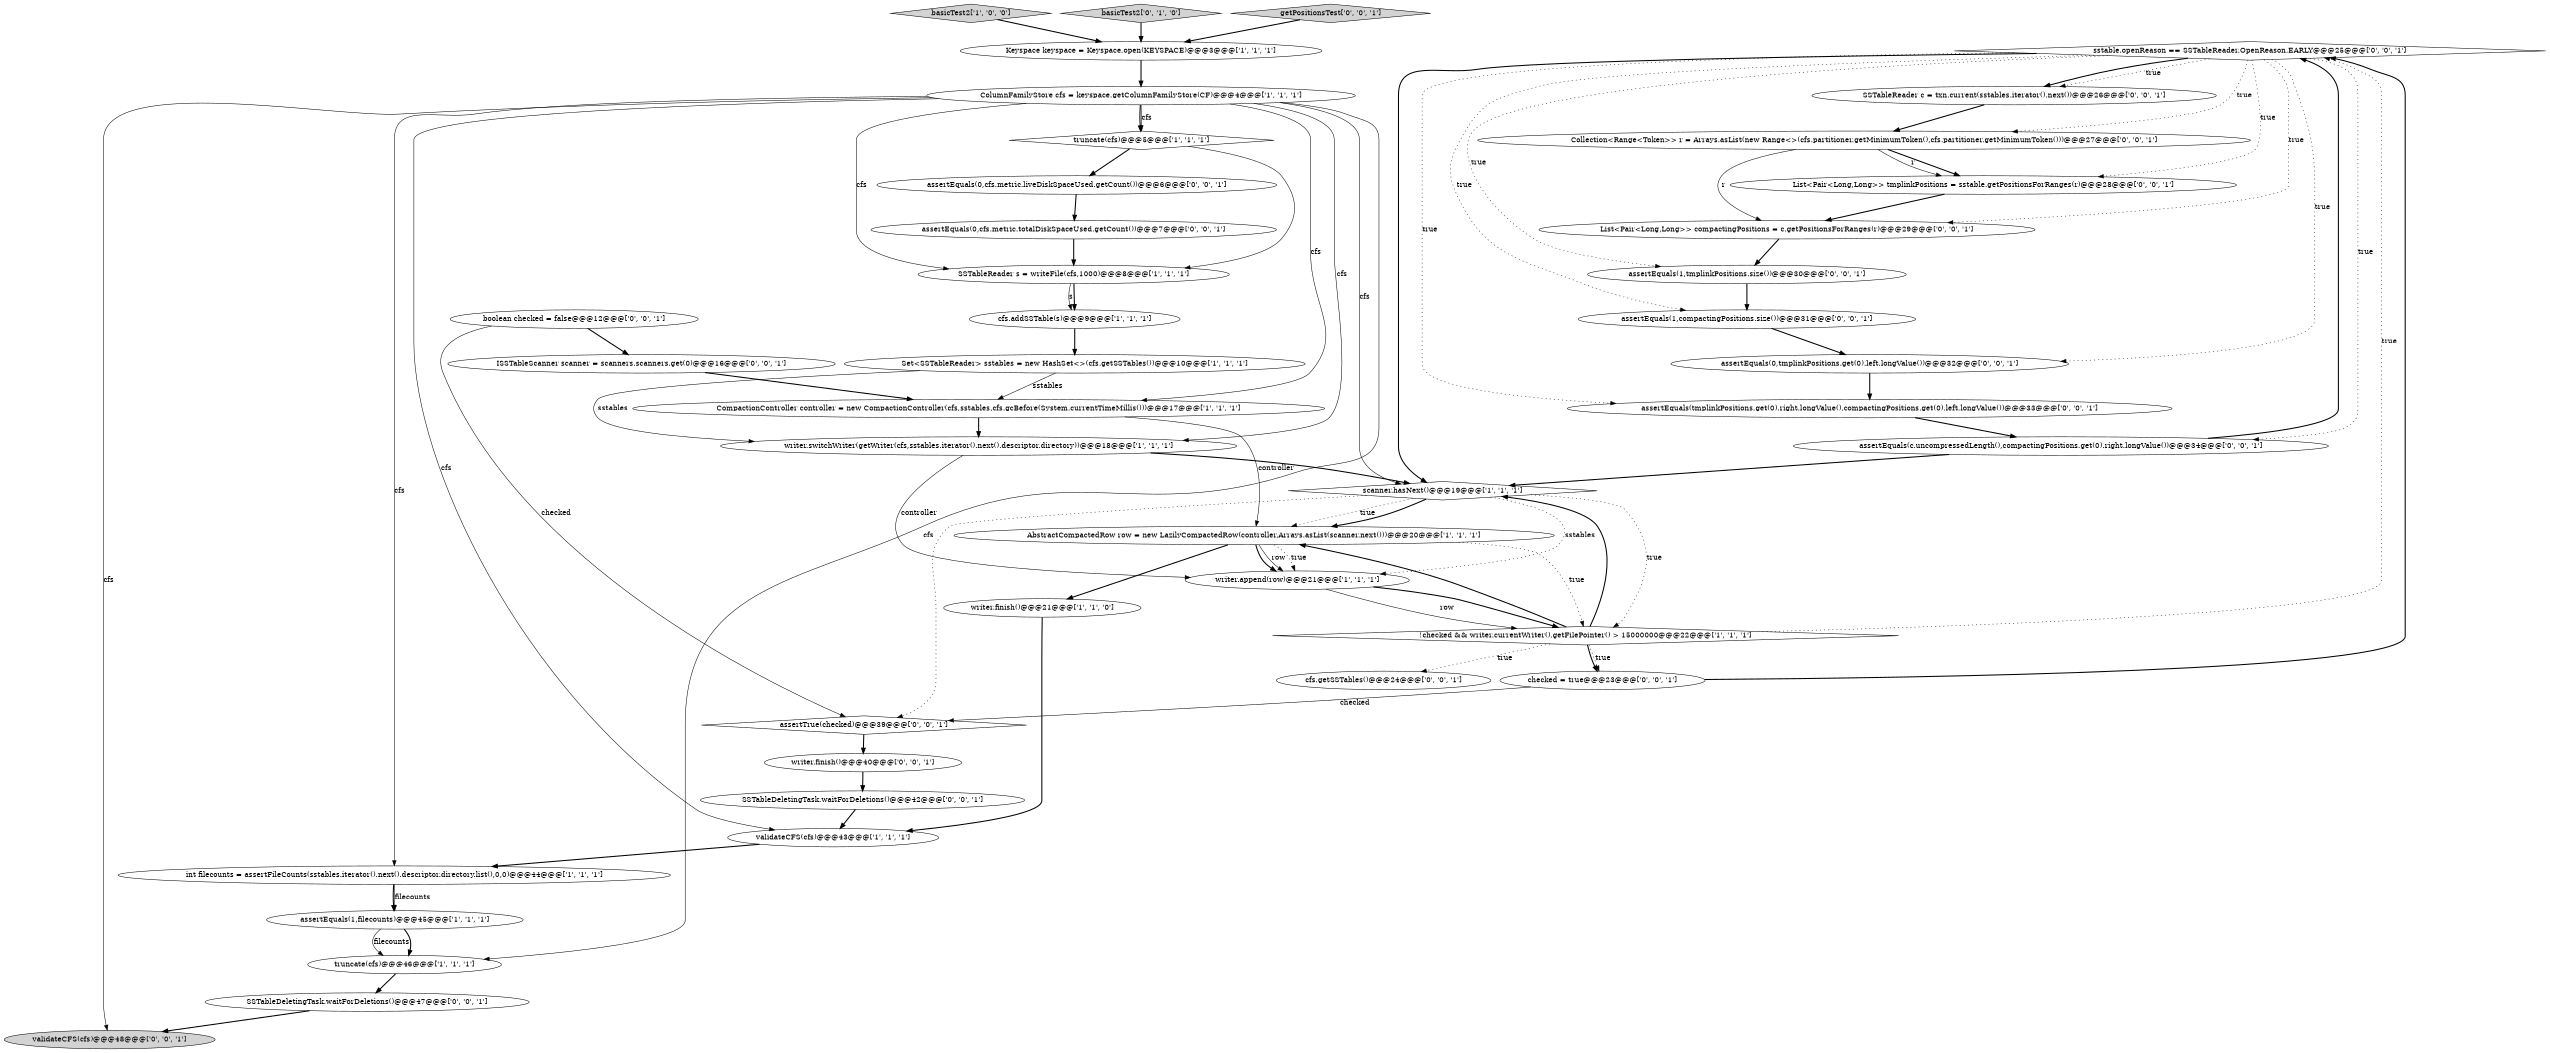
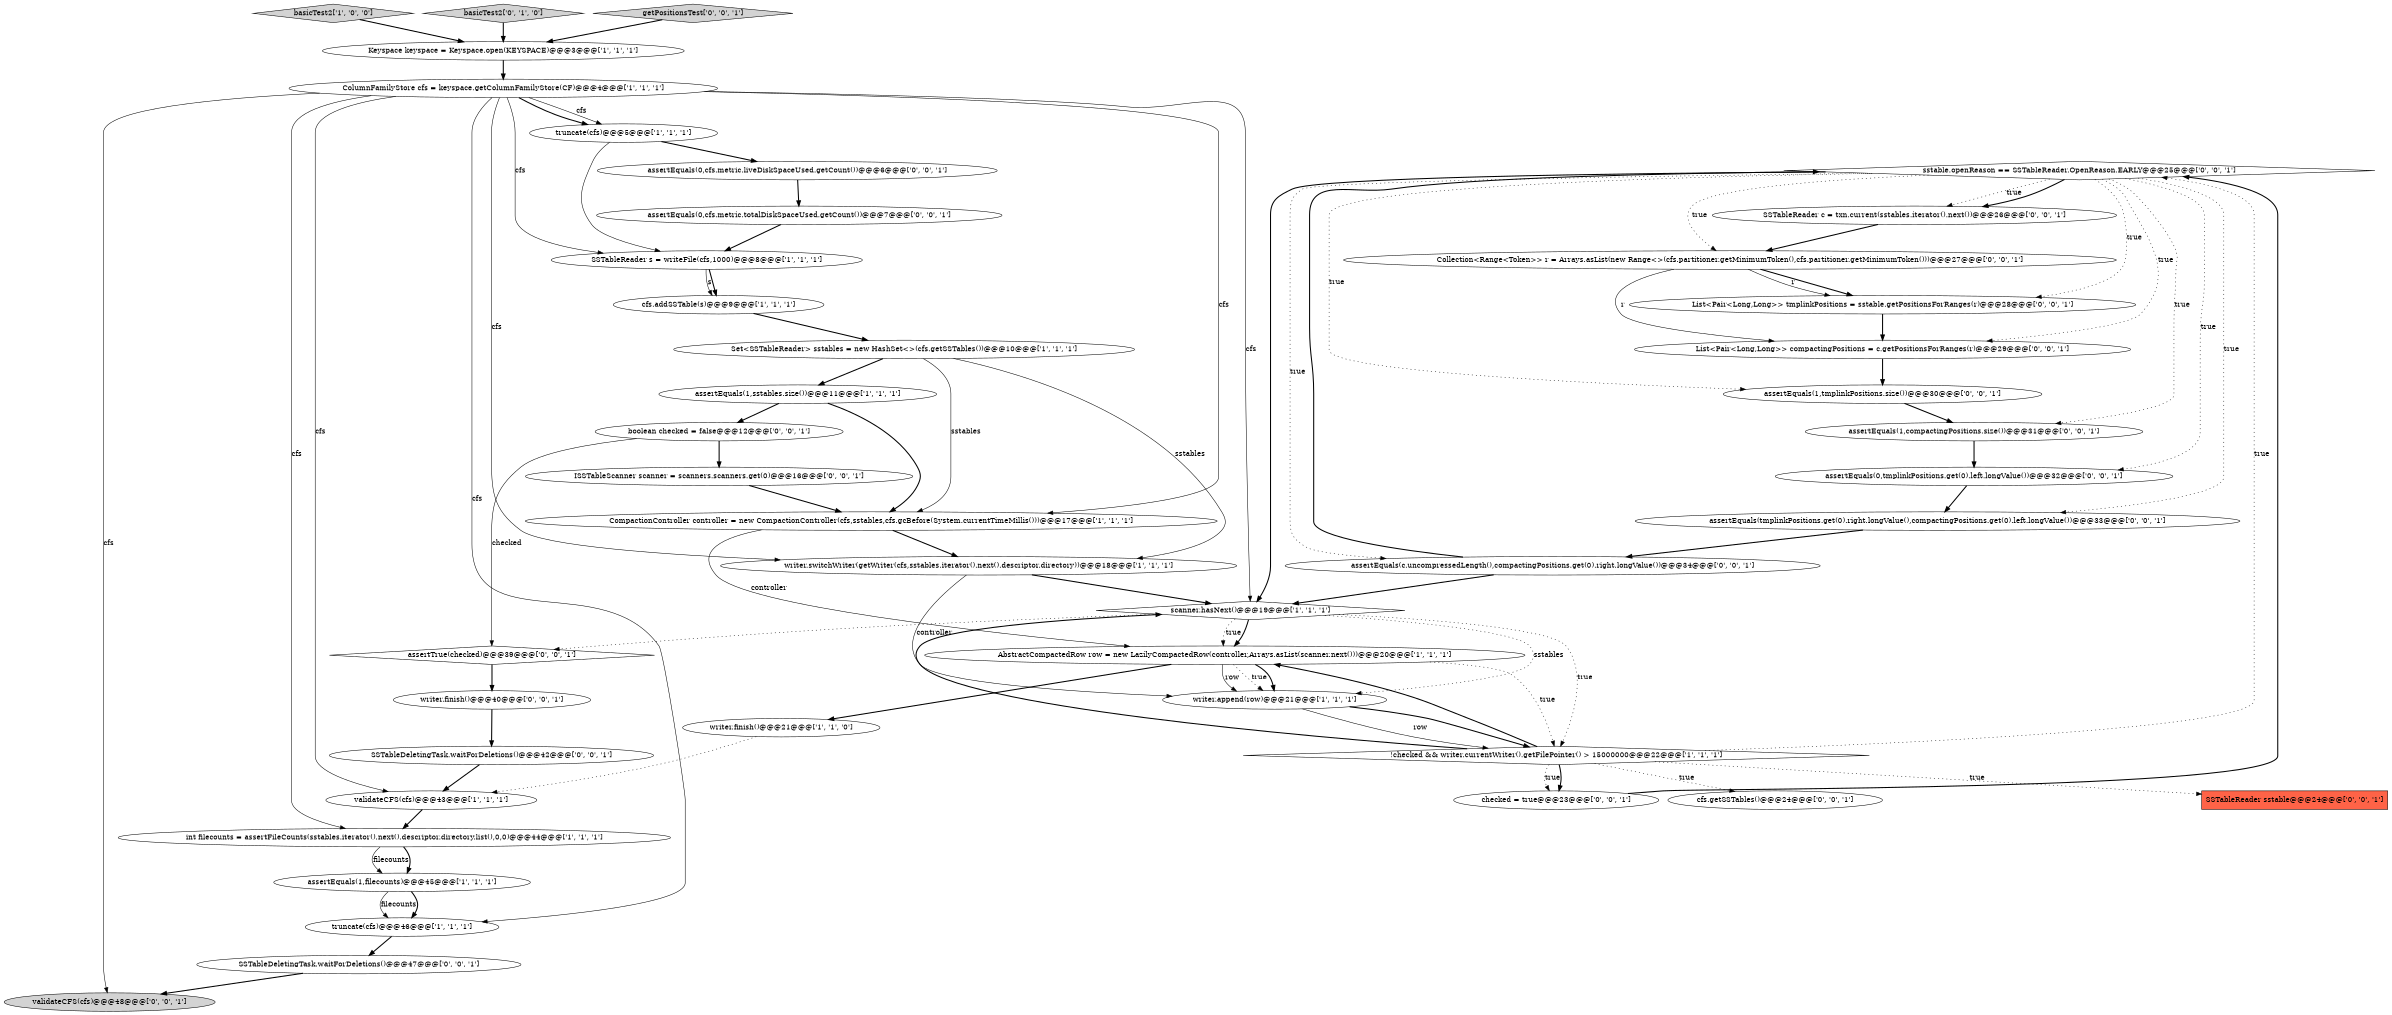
node "truncate(cfs)@@@5@@@['1', '1', '1']": shape diamond -> ellipse
node "assertEquals(1,sstables.size())@@@11@@@['1', '1', '1']": added
edge "checked = true@@@23@@@['0', '0', '1']" -> "assertTrue(checked)@@@39@@@['0', '0', '1']": removed, label "checked"
edge "writer.finish()@@@21@@@['1', '1', '0']" -> "validateCFS(cfs)@@@43@@@['1', '1', '1']": style bold -> dotted
node "SSTableReader sstable@@@24@@@['0', '0', '1']": added
